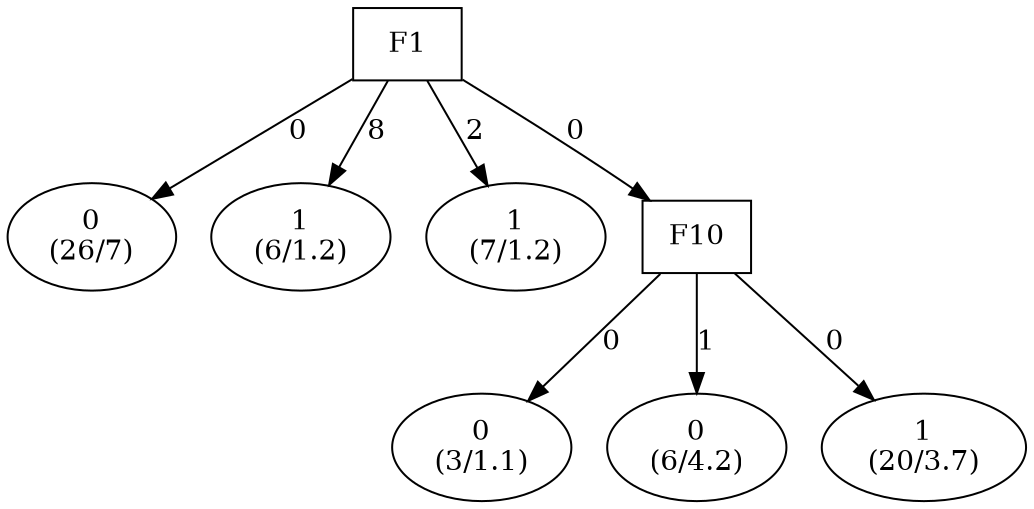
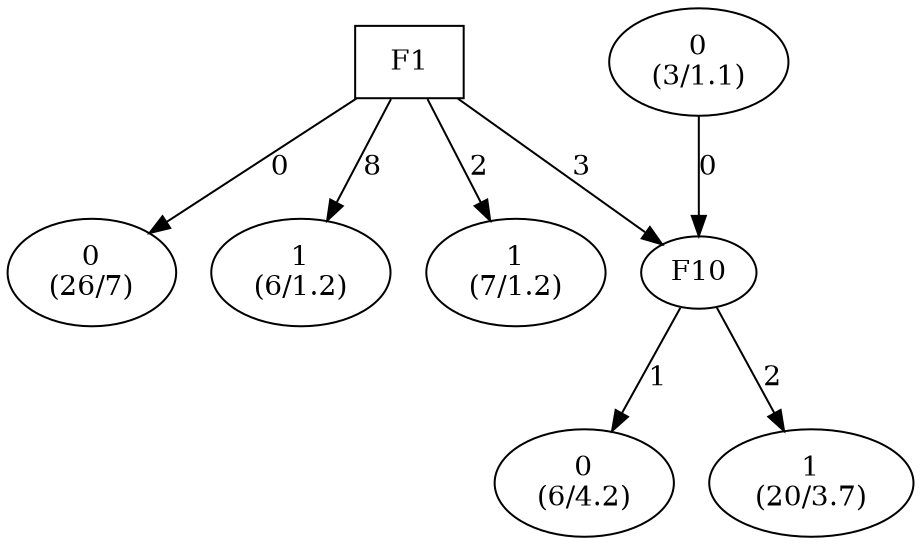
edge "F1" -> "F10": label "0" -> "3"
node "F10": shape box -> ellipse
edge "F10" -> "0 (3/1.1)": reversed
edge "F10" -> "1 (20/3.7)": label "0" -> "2"
